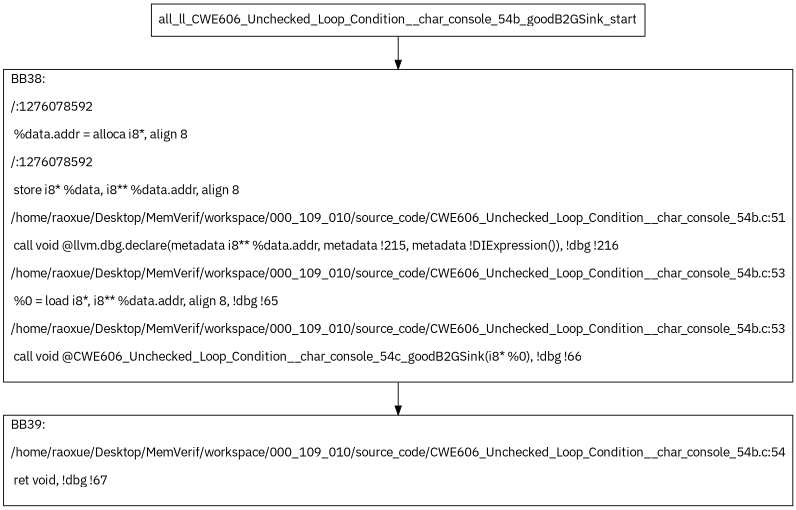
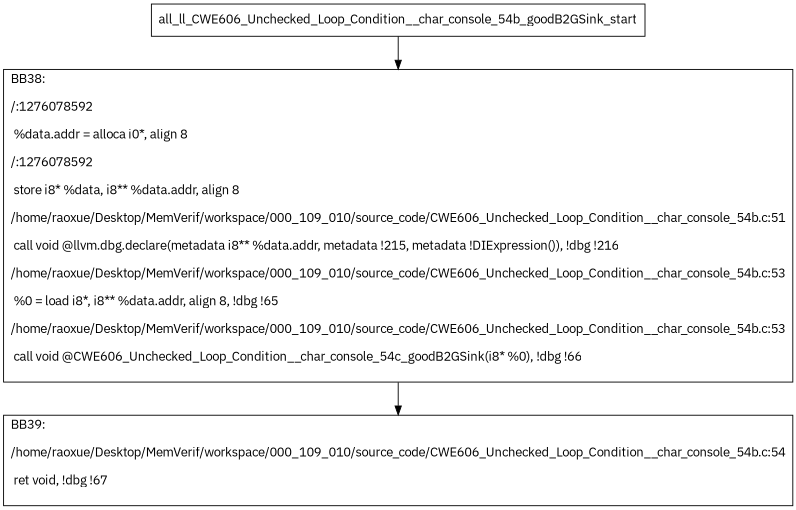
node "BB38:": text "%data.addr = alloca i8*, align 8" -> "%data.addr = alloca i0*, align 8"
